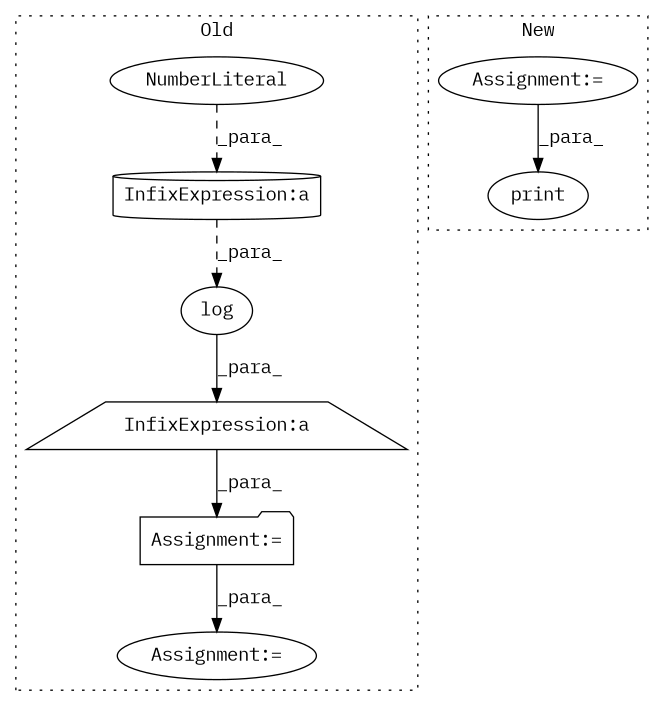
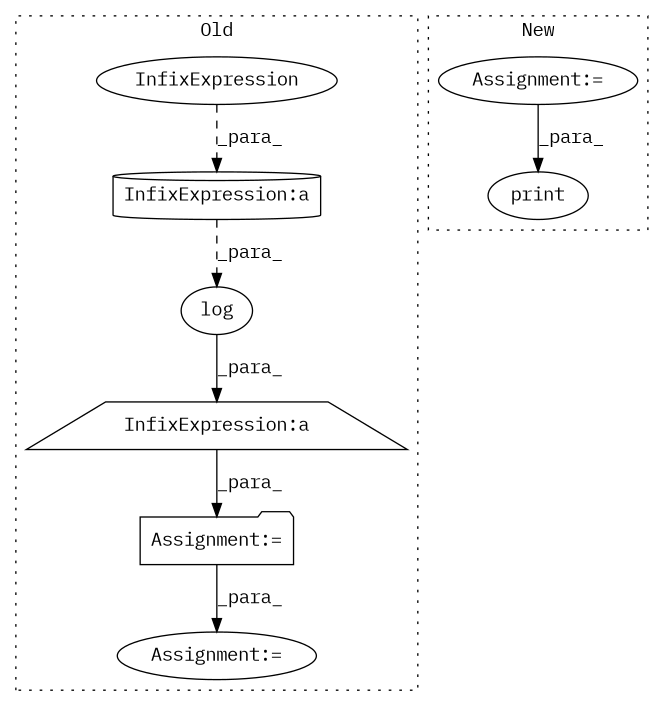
node "NumberLiteral": label "NumberLiteral" -> "InfixExpression"
